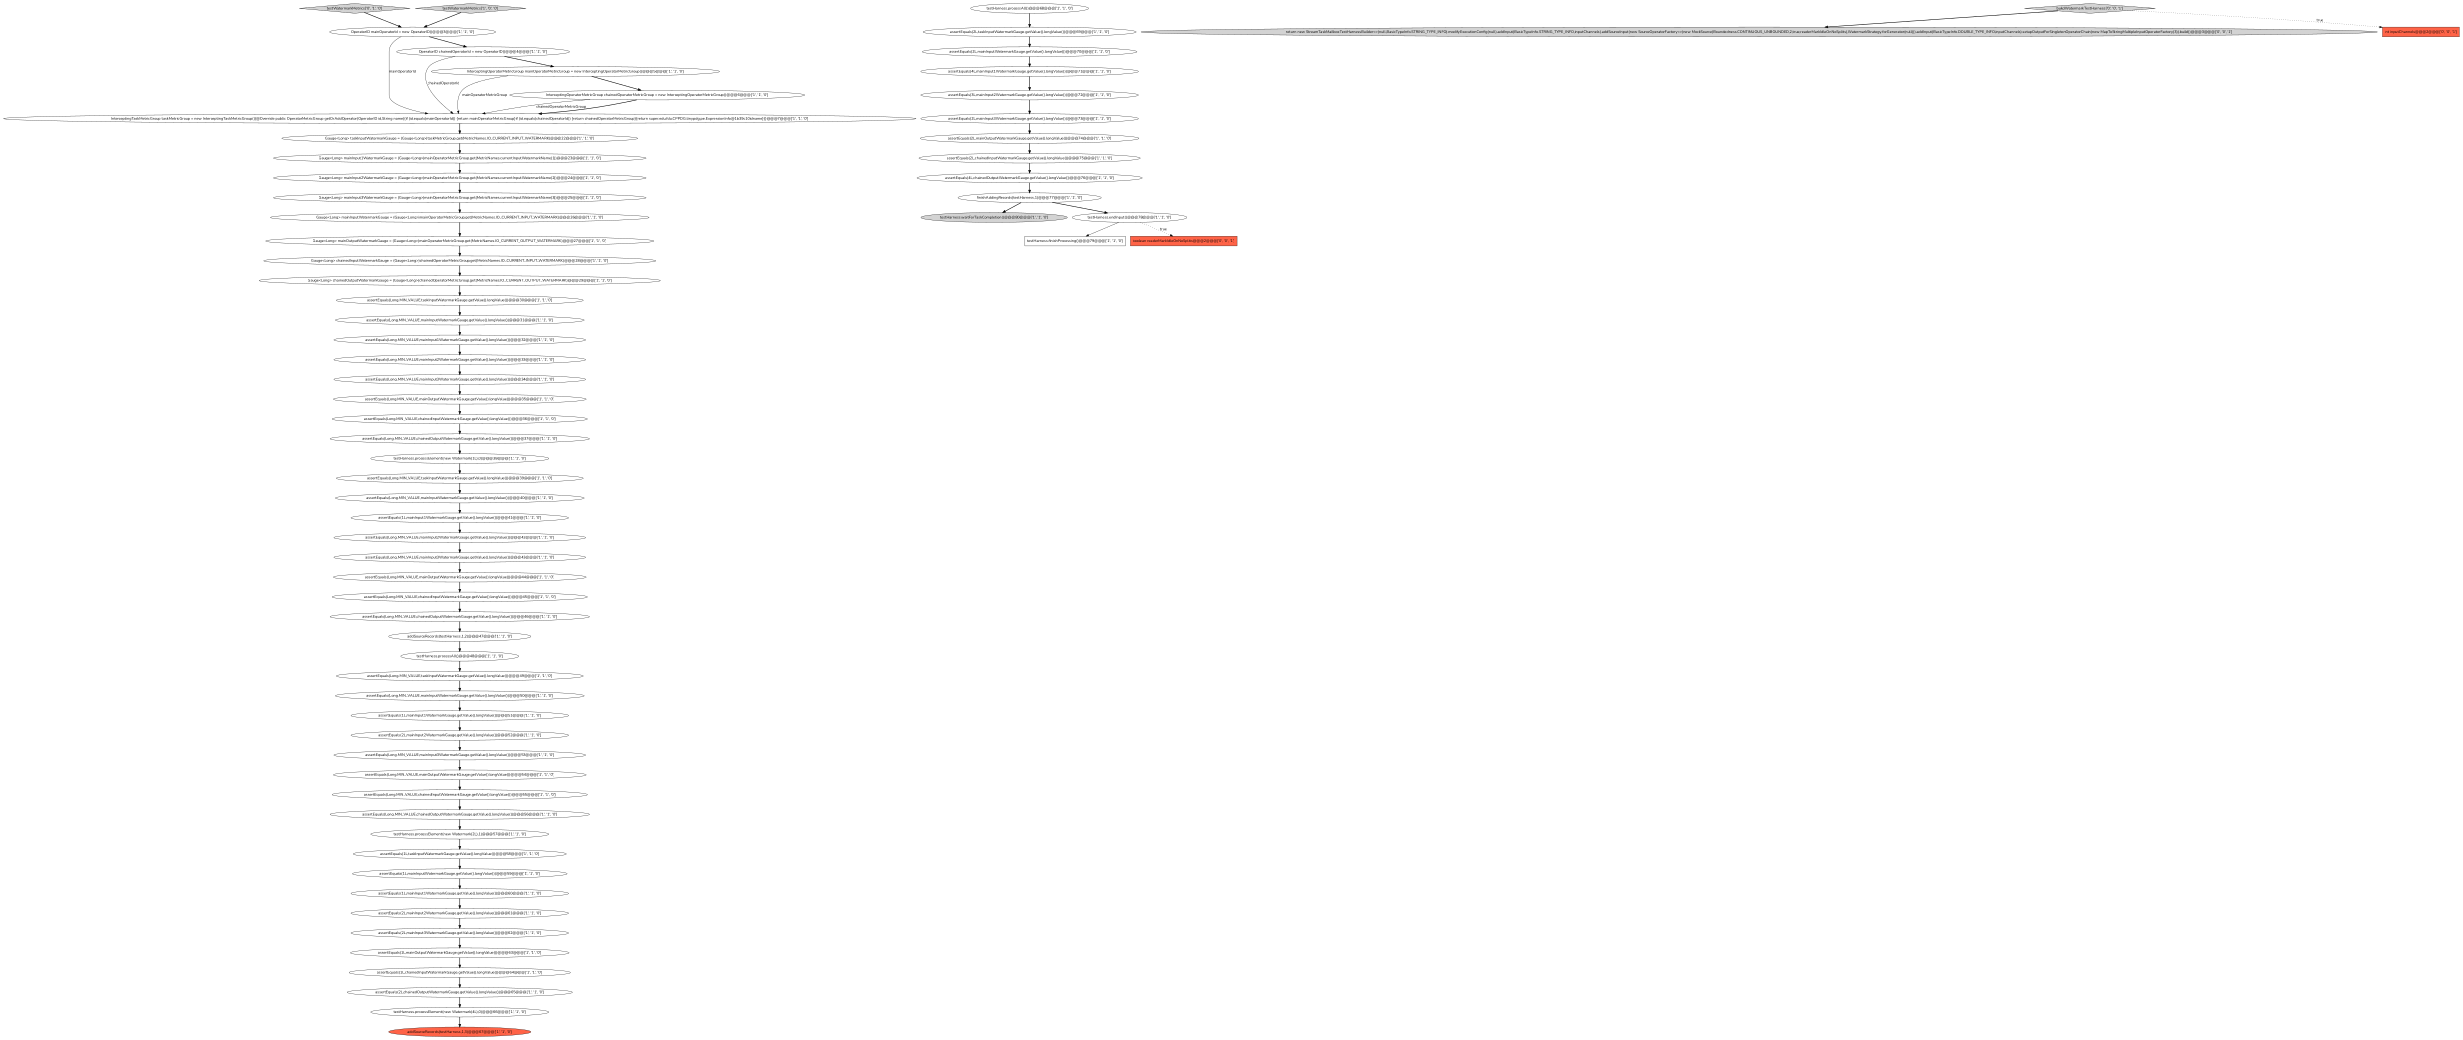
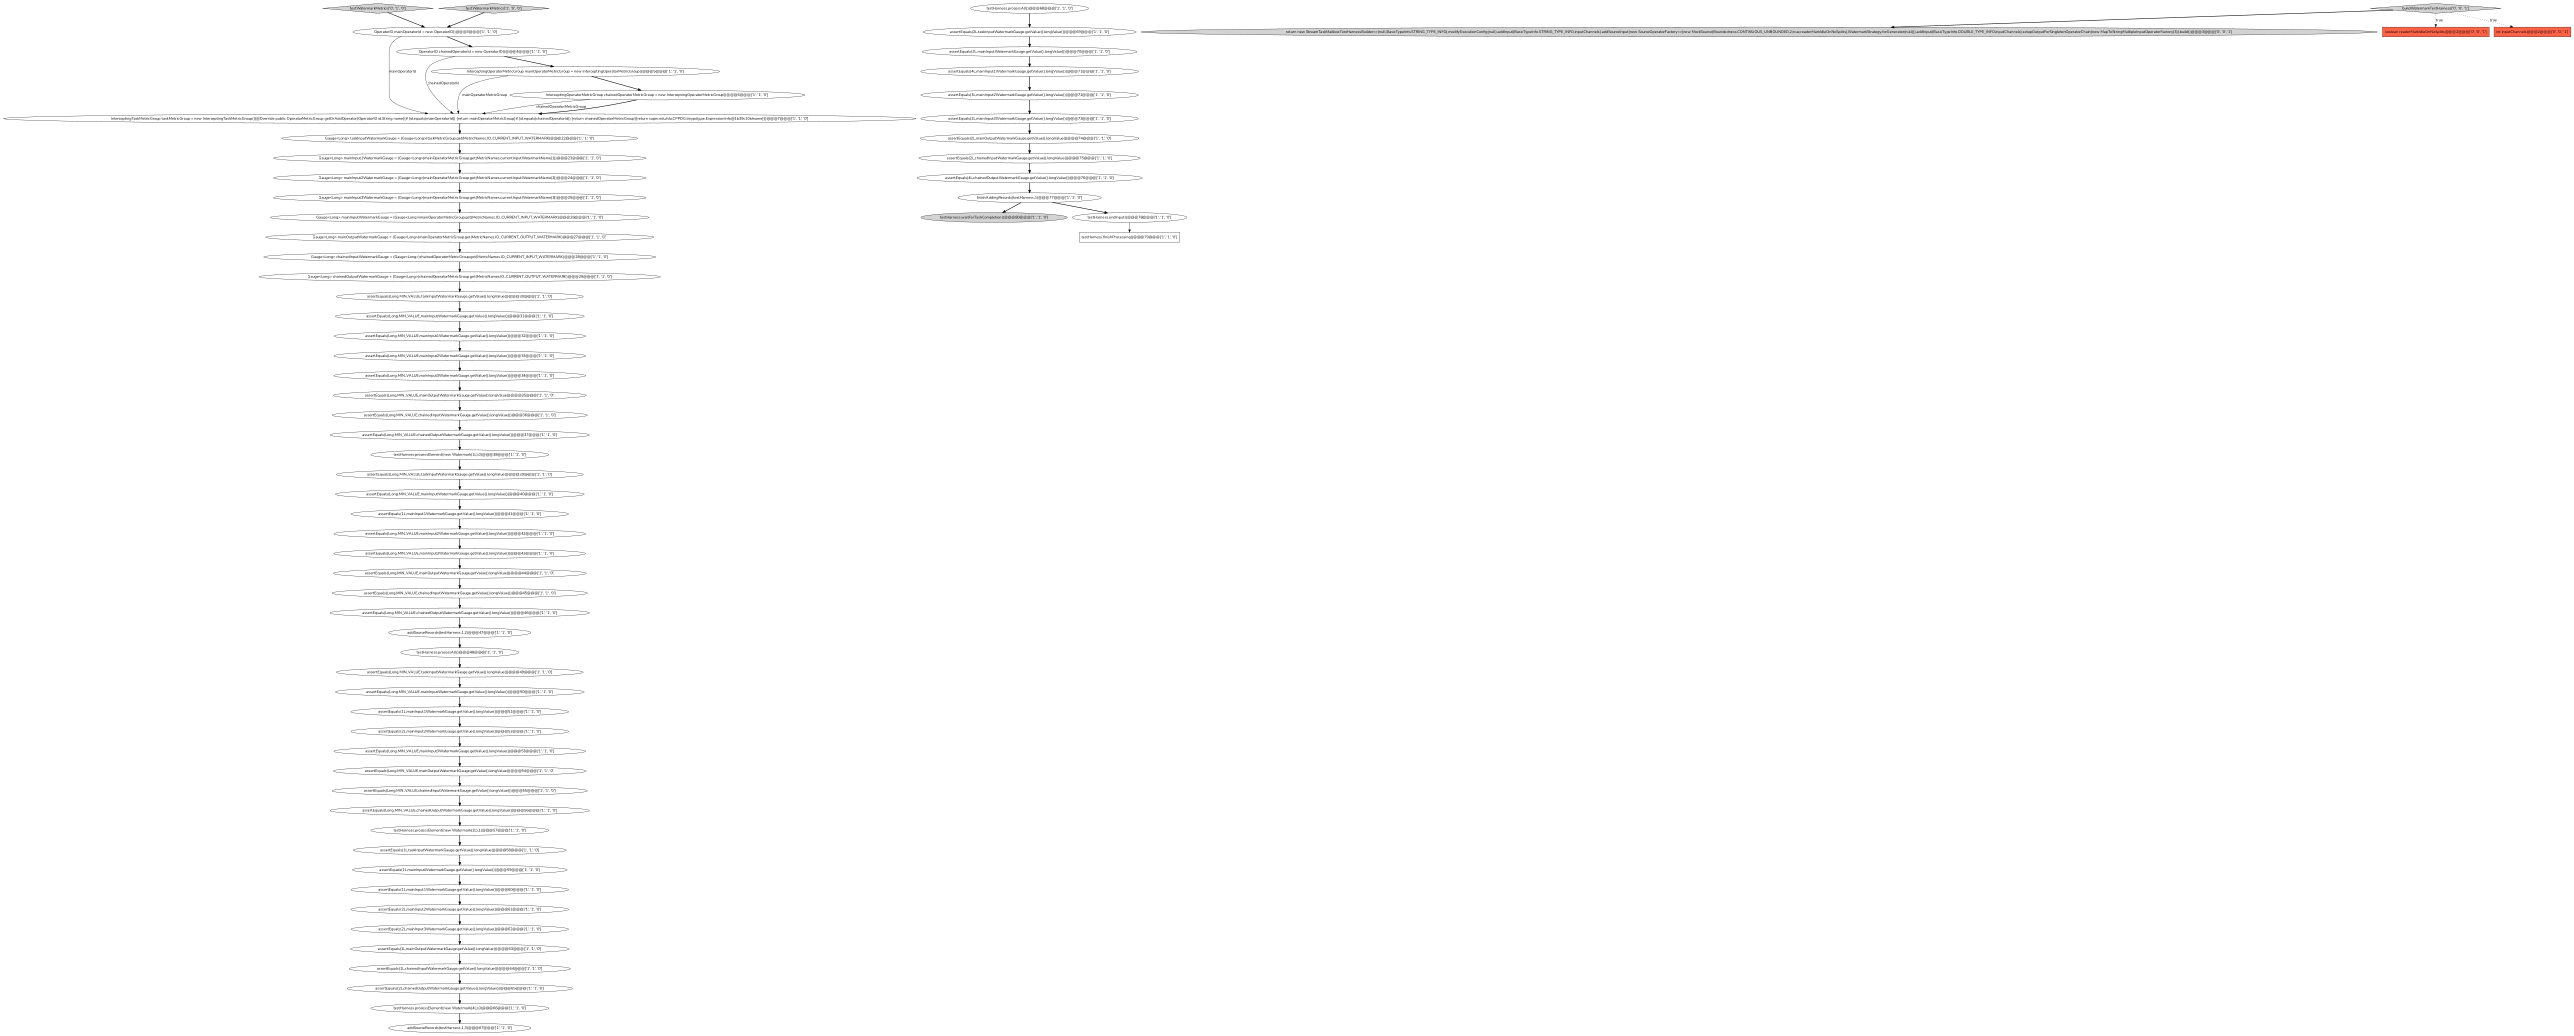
edge "testHarness.endInput()@@@78@@@['1', '1', '0']" -> "boolean readerMarkIdleOnNoSplits@@@2@@@['0', '0', '1']": now "buildWatermarkTestHarness['0', '0', '1']" -> "boolean readerMarkIdleOnNoSplits@@@2@@@['0', '0', '1']"
node "addSourceRecords(testHarness,1,3)@@@67@@@['1', '1', '0']": fillcolor tomato -> white
